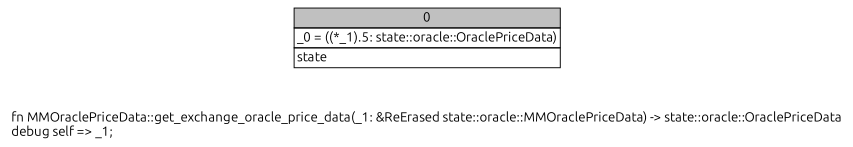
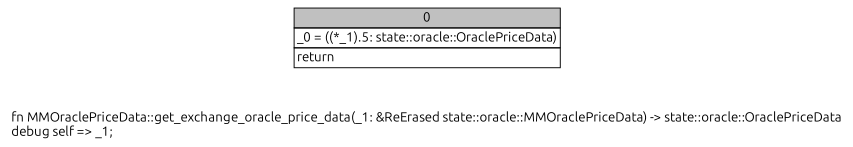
node "0": text "state" -> "return"
